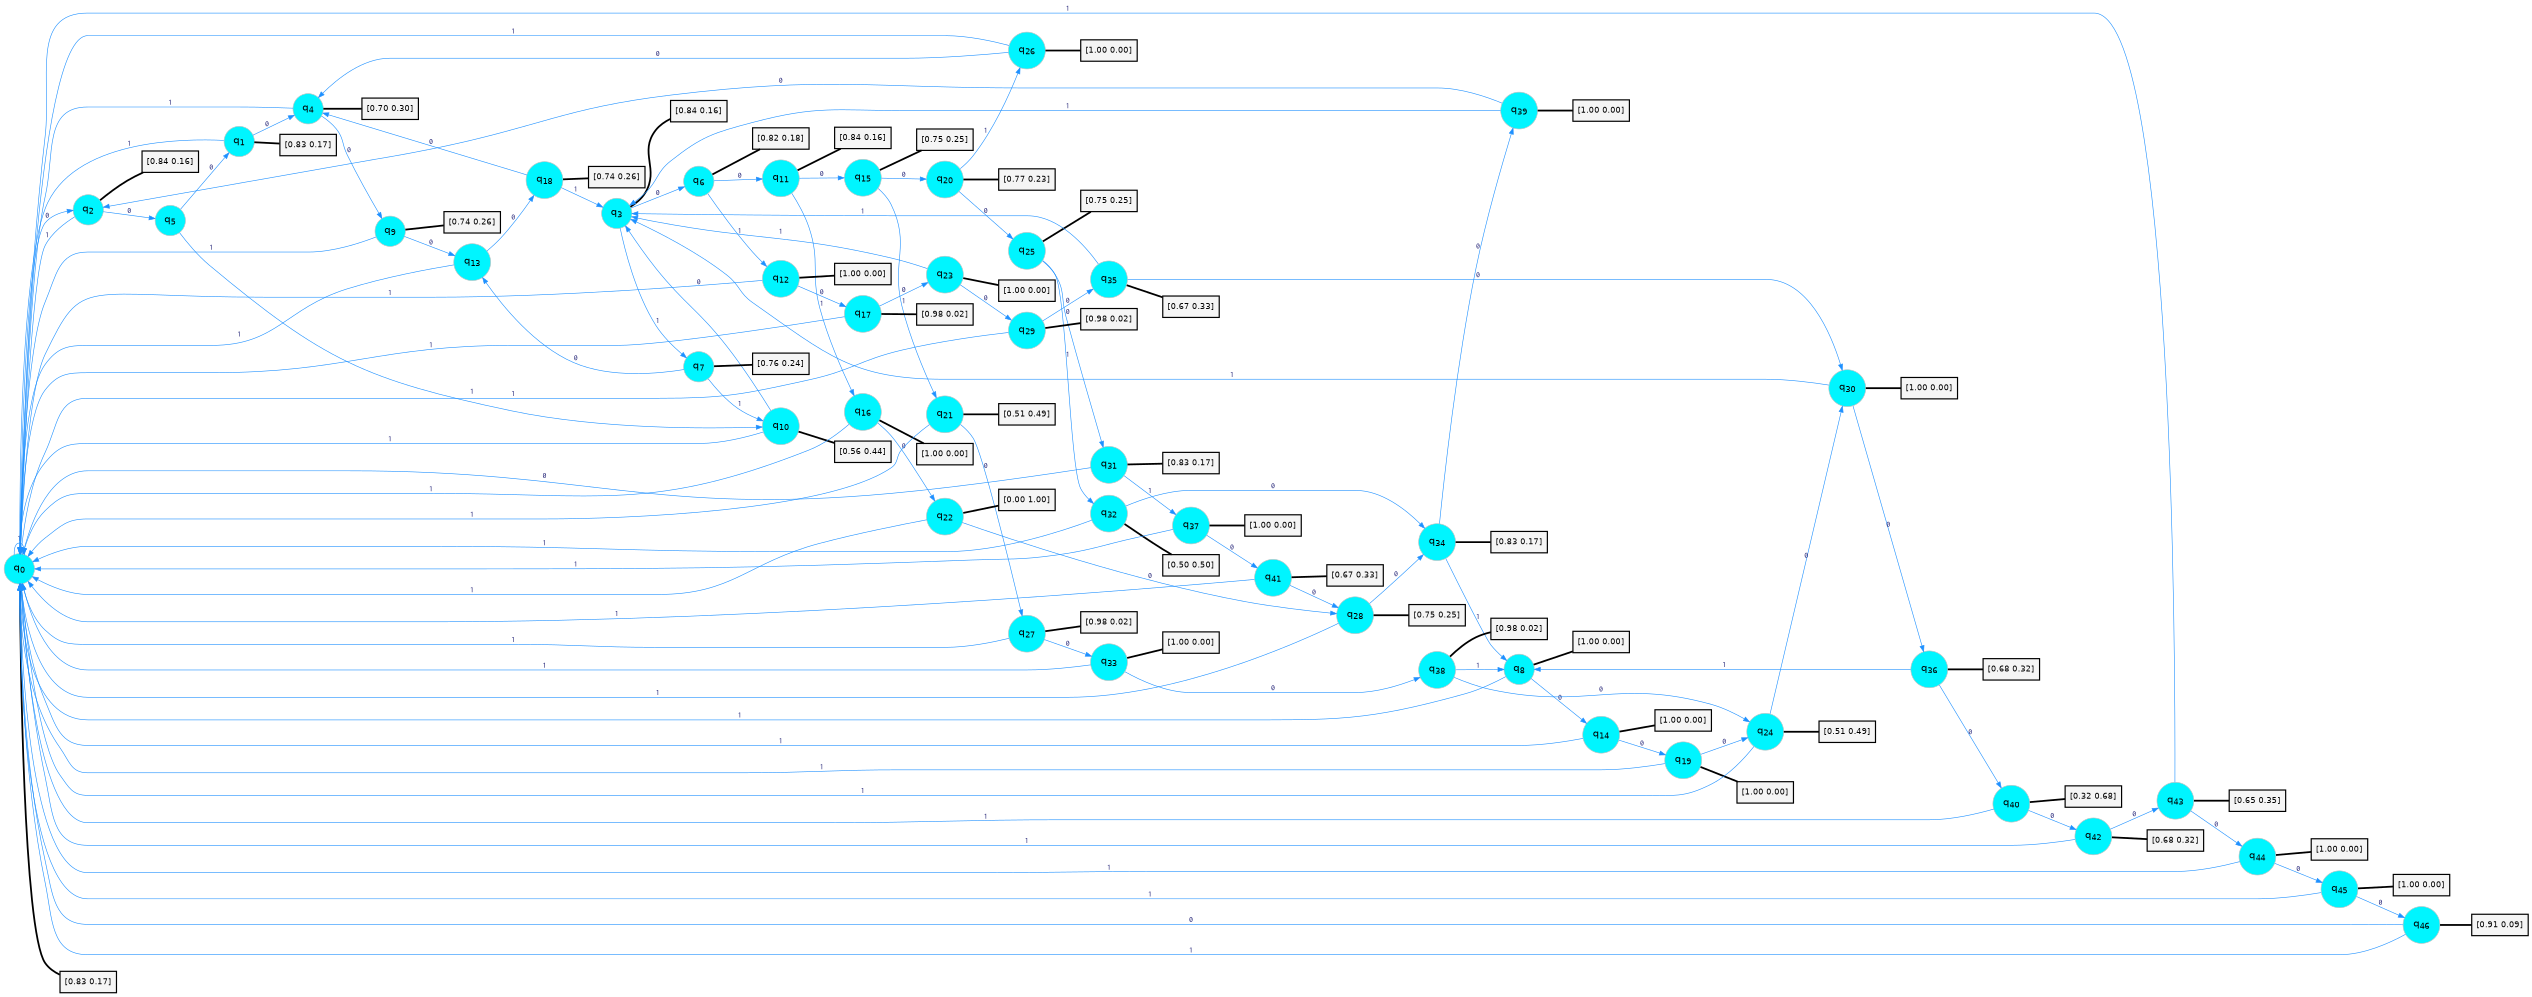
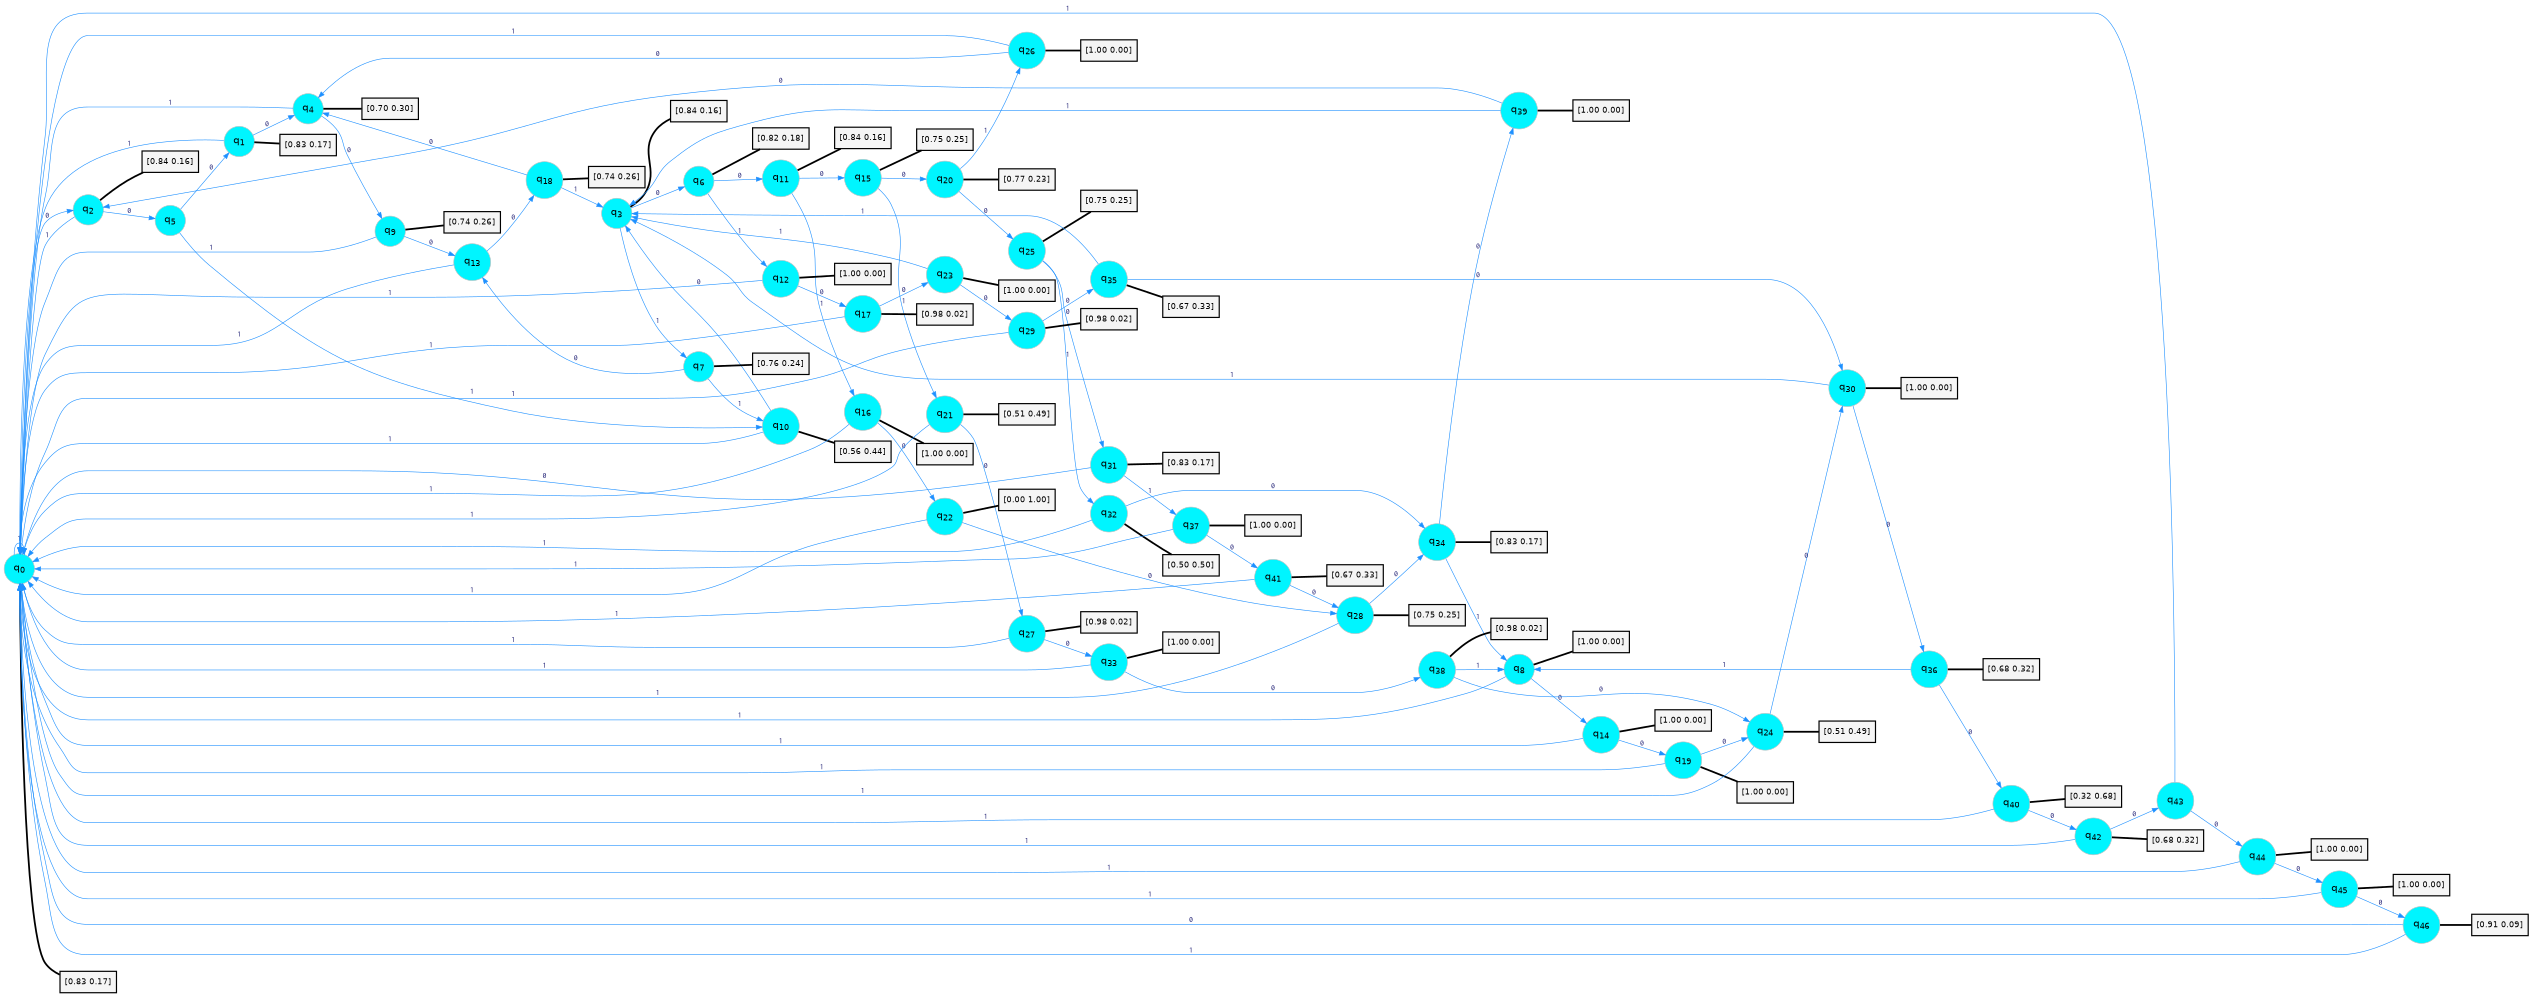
node "[0.65 0.35]": removed
